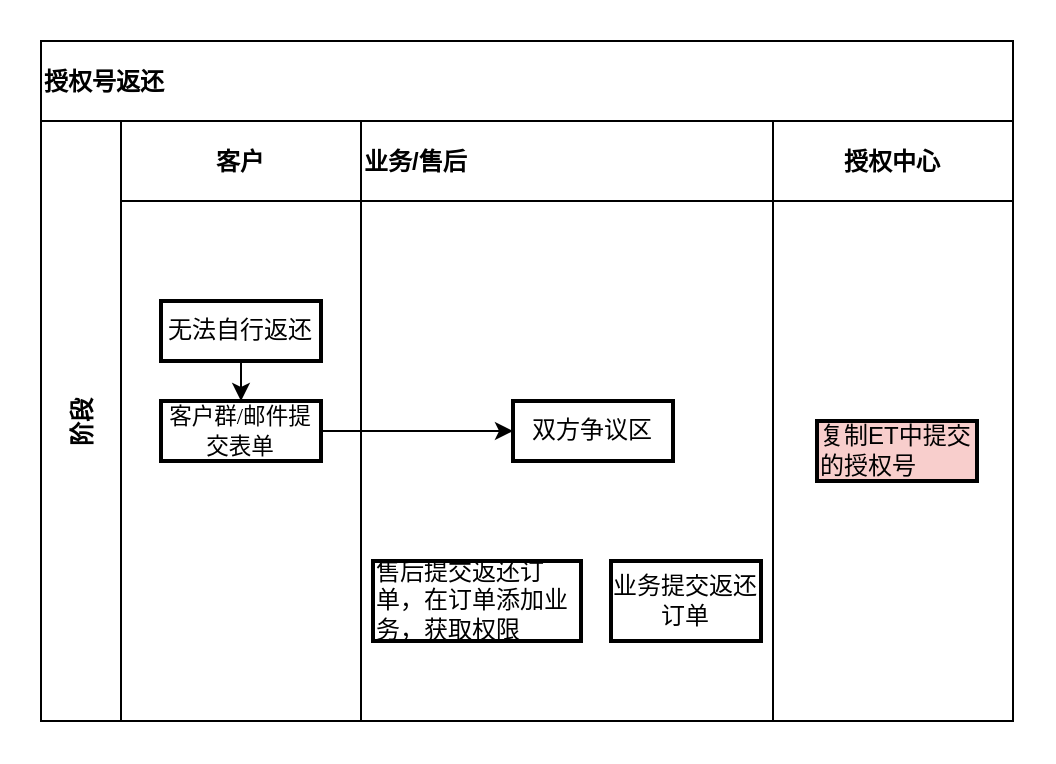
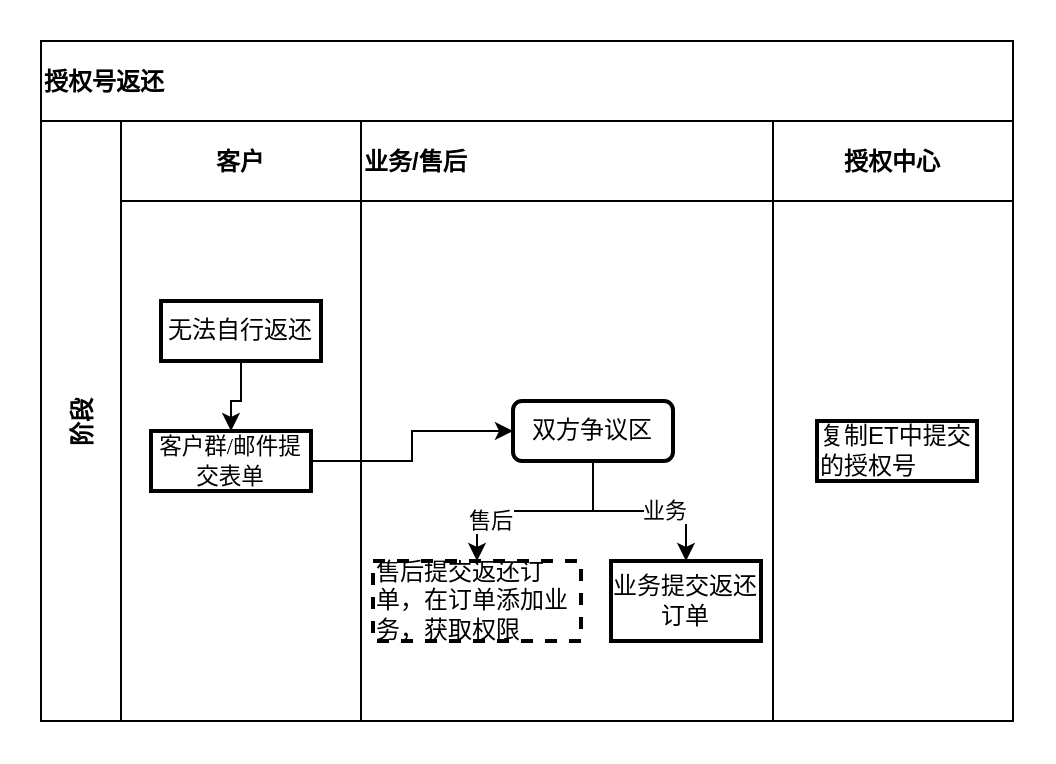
node "客户群/邮件提交表单": moved (241, 431) -> (231, 461)
node "双方争议区": shape rectangle -> rounded rectangle
node "复制ET中提交的授权号": fillcolor #f8cecc -> #ffffff
edge "双方争议区" -> "售后提交返还订单，在订单添加业务，获取权限": added, label "售后"
edge "双方争议区" -> "业务提交返还订单": added, label "业务"
node "售后提交返还订单，在订单添加业务，获取权限": style solid -> dashed
